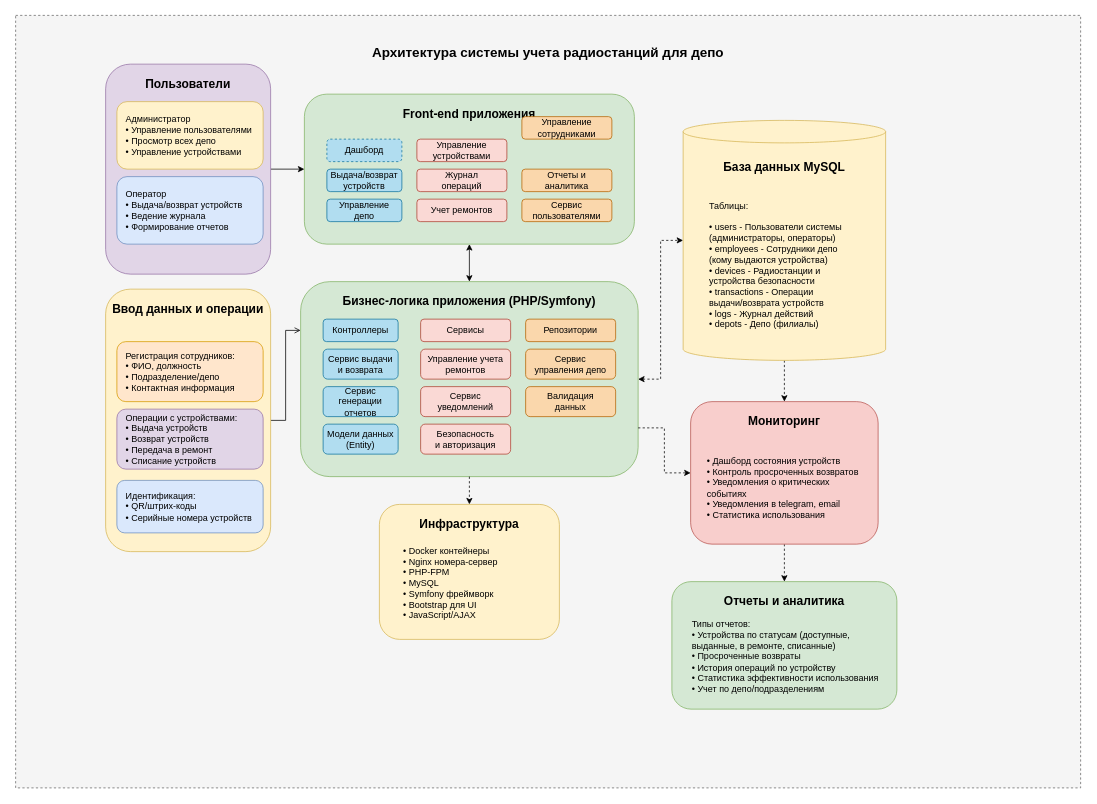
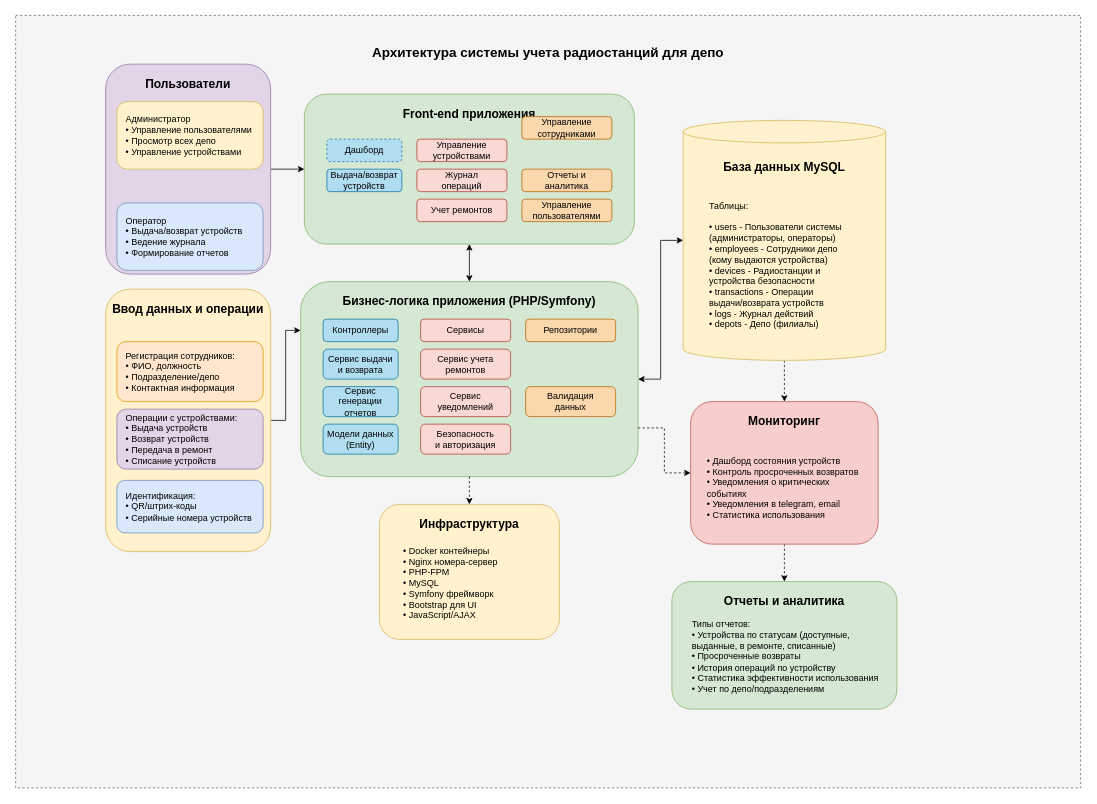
node "Оператор • Выдача/возврат устройств • Ведение журнала • Формирование отчетов": moved (190, 210) -> (190, 237)
node "Управление депо": removed
node "Сервис пользователями": label "Сервис пользователями" -> "Управление пользователями"
edge "База данных MySQL" -- "Бизнес-логика приложения (PHP/Symfony)": style dashed -> solid
edge "Ввод данных и операции" -> "Бизнес-логика приложения (PHP/Symfony)": arrowhead open -> classic
node "Управление учета ремонтов": label "Управление учета ремонтов" -> "Сервис учета ремонтов"
node "Сервис управления депо": removed
